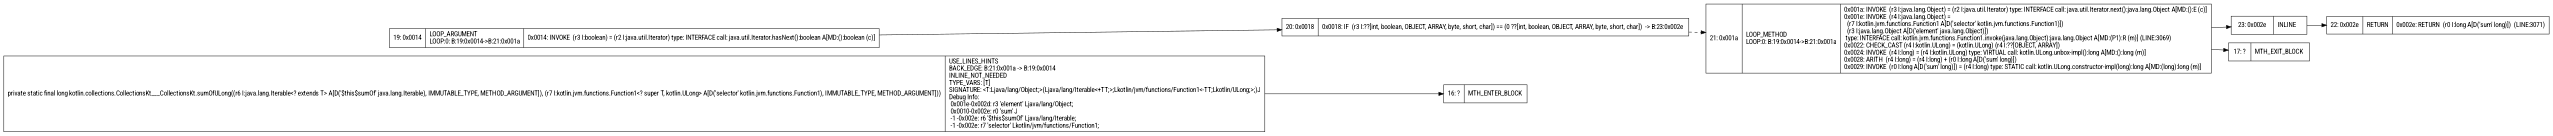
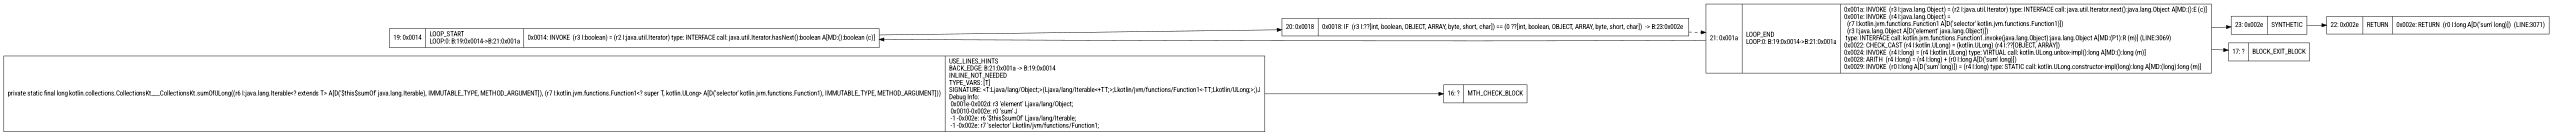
node "23: 0x002e": text "INLINE" -> "SYNTHETIC"
node "19: 0x0014": text "LOOP_ARGUMENT" -> "LOOP_START"
node "21: 0x001a": text "LOOP_METHOD" -> "LOOP_END"
edge "21: 0x001a" -> "19: 0x0014": added
node "17: ?": text "MTH_EXIT_BLOCK" -> "BLOCK_EXIT_BLOCK"
node "16: ?": text "MTH_ENTER_BLOCK" -> "MTH_CHECK_BLOCK"
